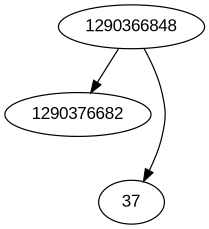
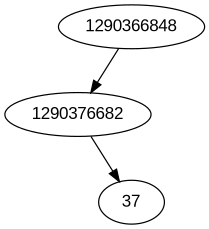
edge "1290366848" -> "37": now "1290376682" -> "37"
